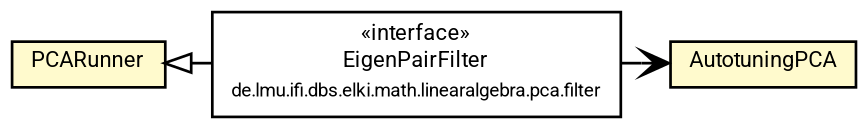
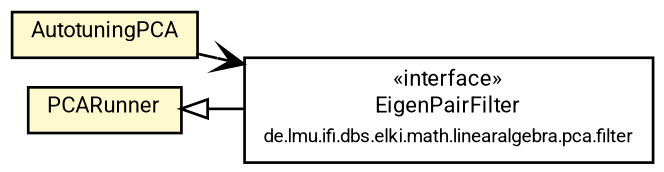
edge "EigenPairFilter" -> "AutotuningPCA": reversed
